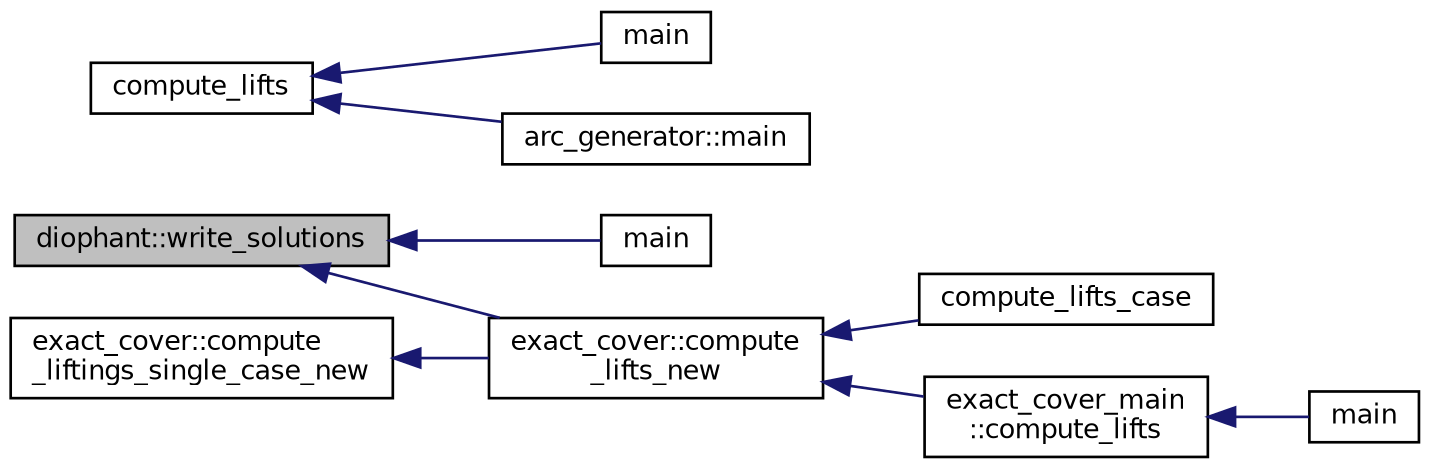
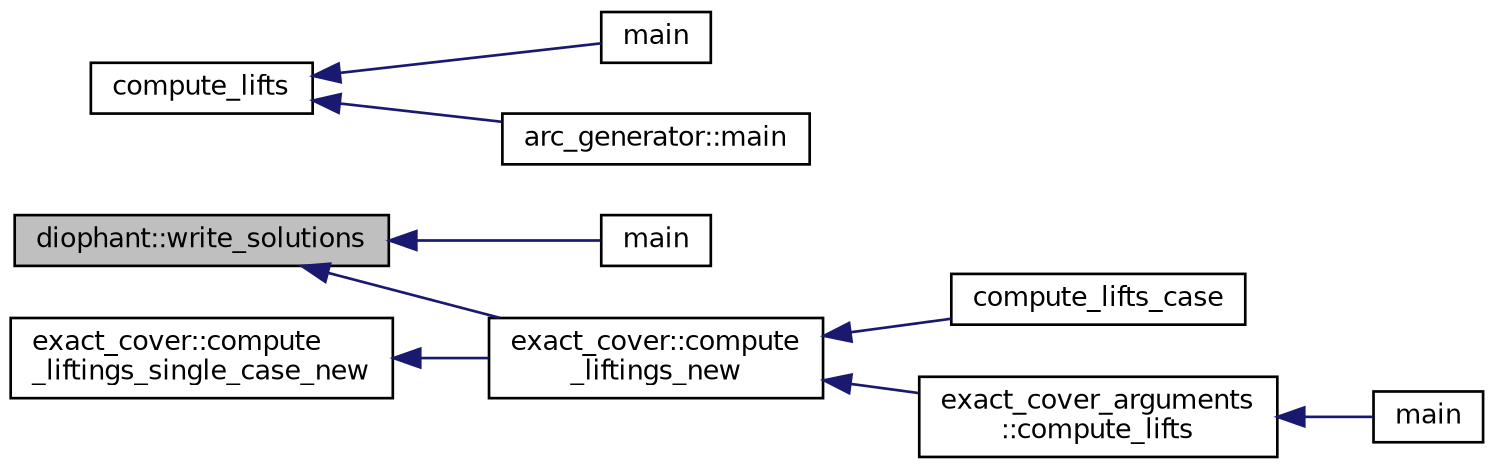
node "exact_cover::compute _lifts_new": label "exact_cover::compute _lifts_new" -> "exact_cover::compute _liftings_new"
node "exact_cover_main ::compute_lifts": label "exact_cover_main ::compute_lifts" -> "exact_cover_arguments ::compute_lifts"
